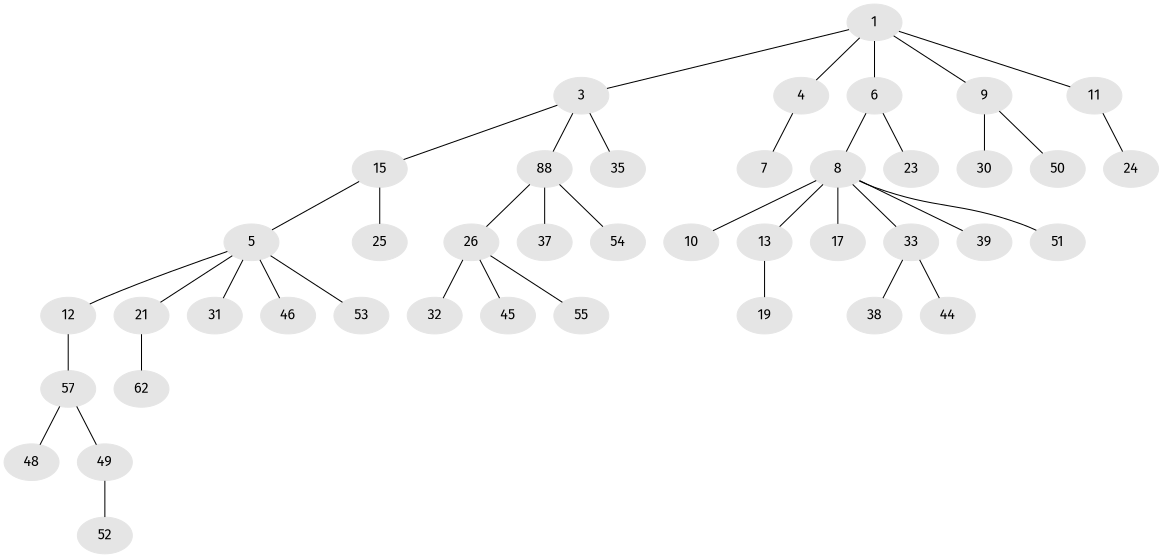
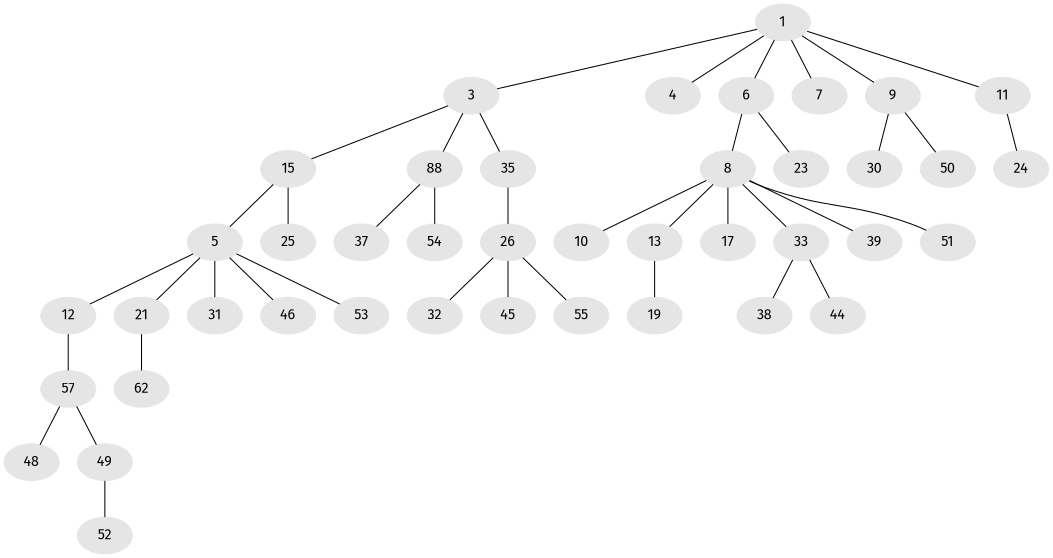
edge "4" -- "7": now "1" -- "7"
edge "88" -- "26": now "35" -- "26"
